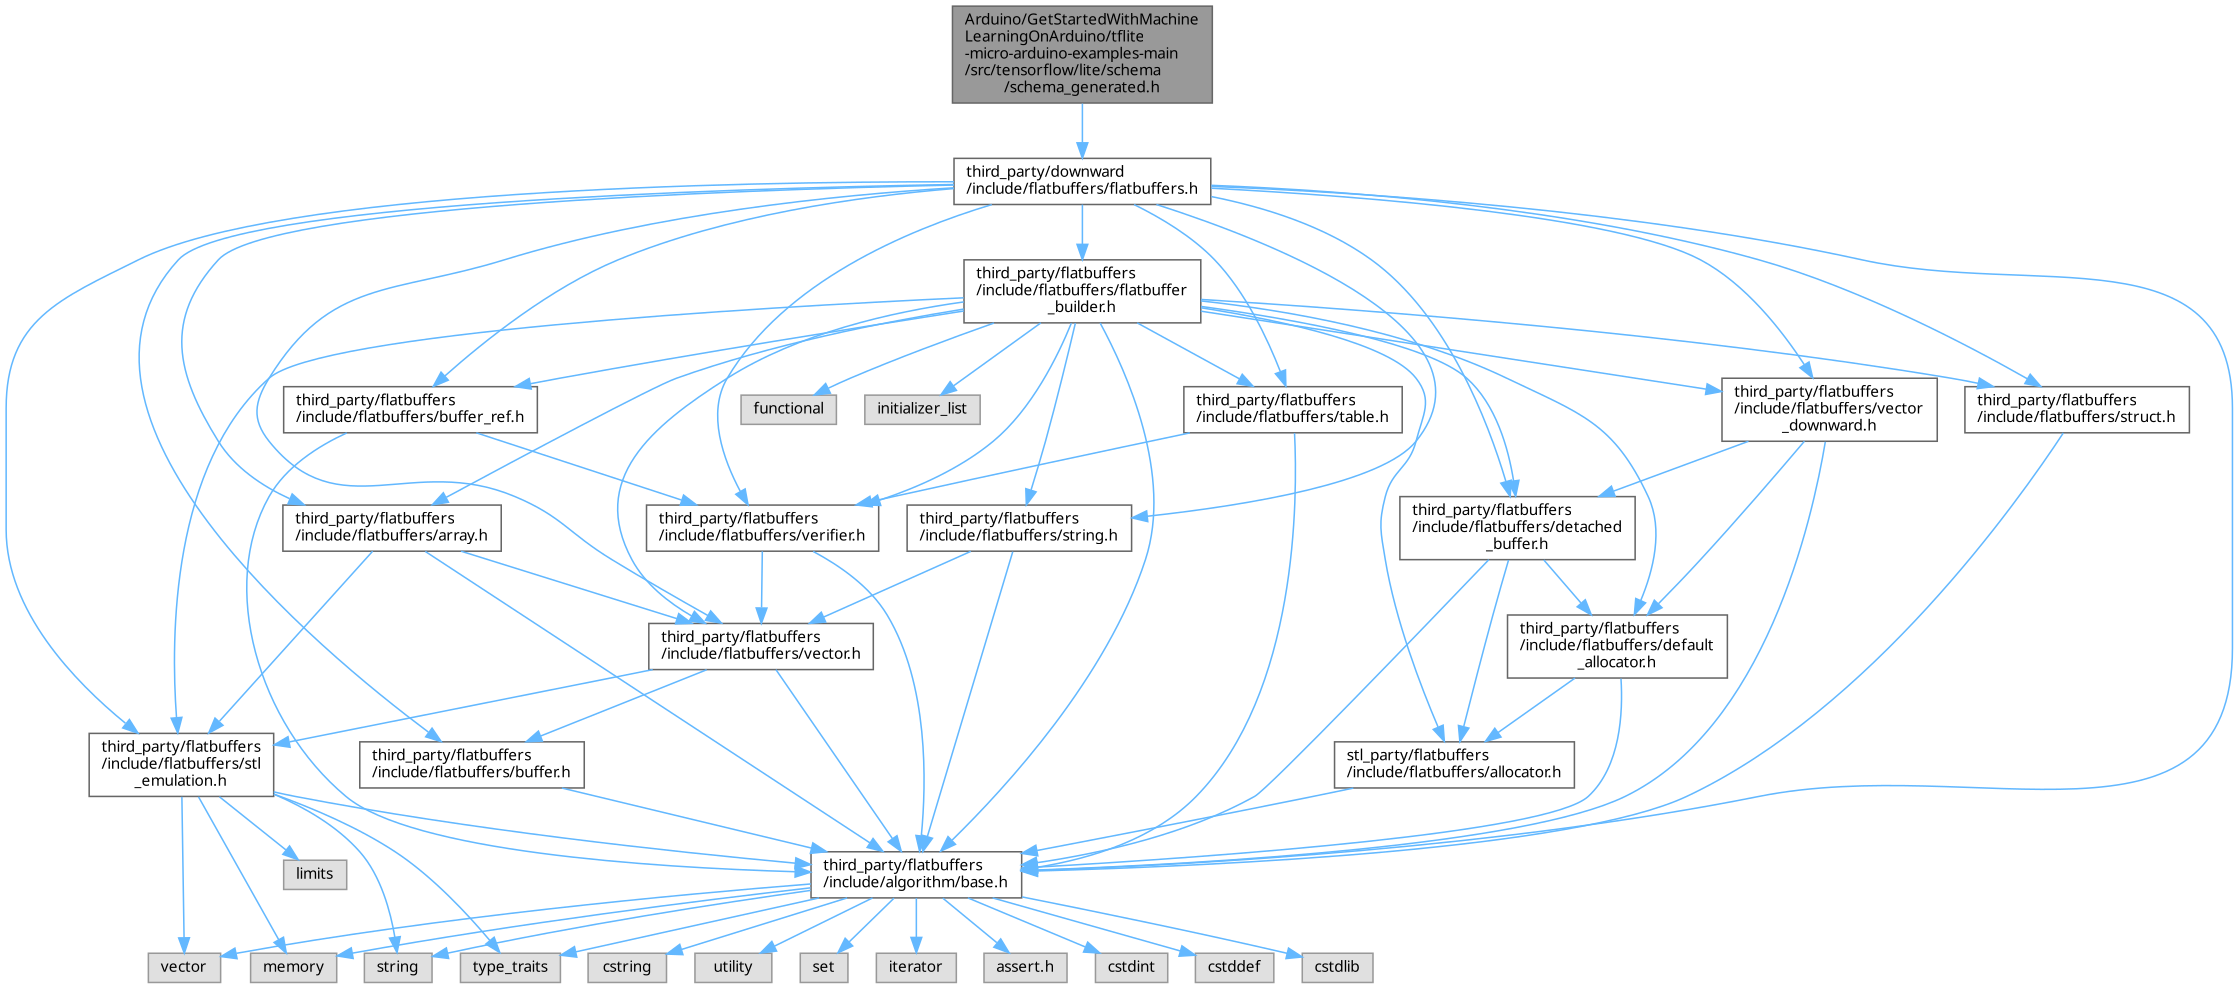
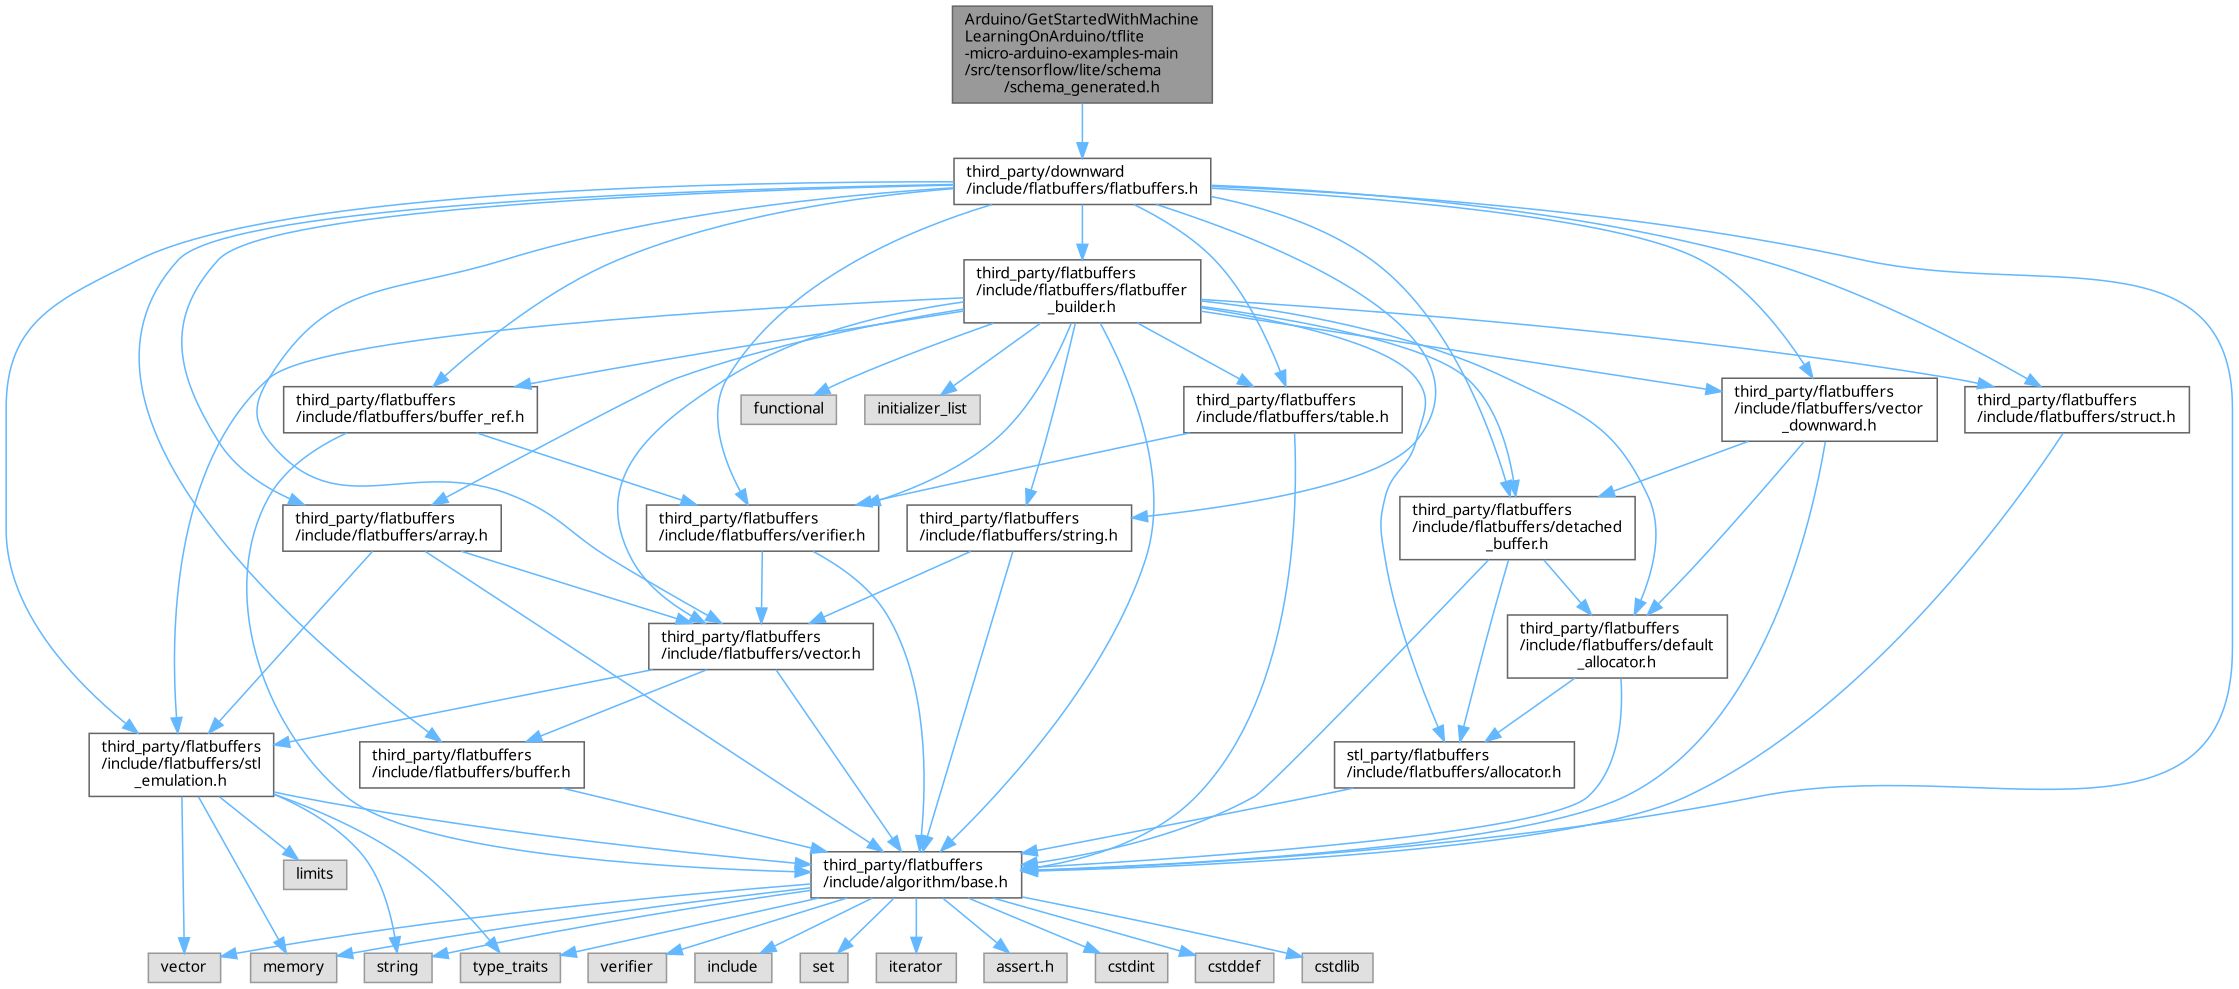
node "cstring": label "cstring" -> "verifier"
node "utility": label "utility" -> "include"
